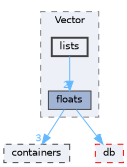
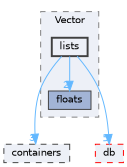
edge "floats" -> "containers": now "lists" -> "containers"
edge "floats" -> "db": now "lists" -> "db"
